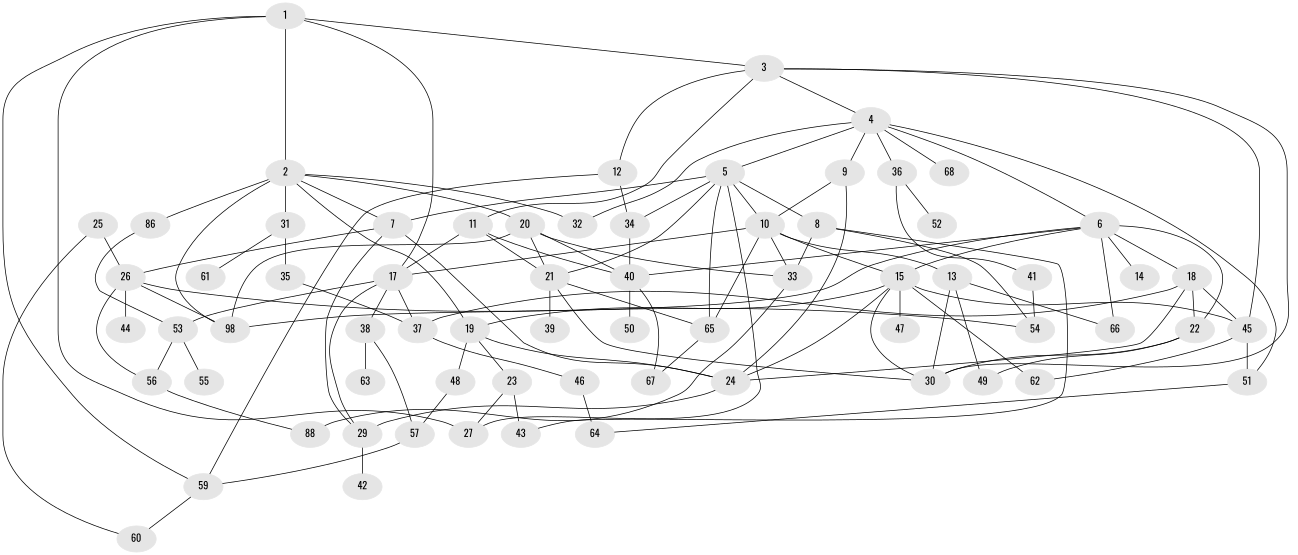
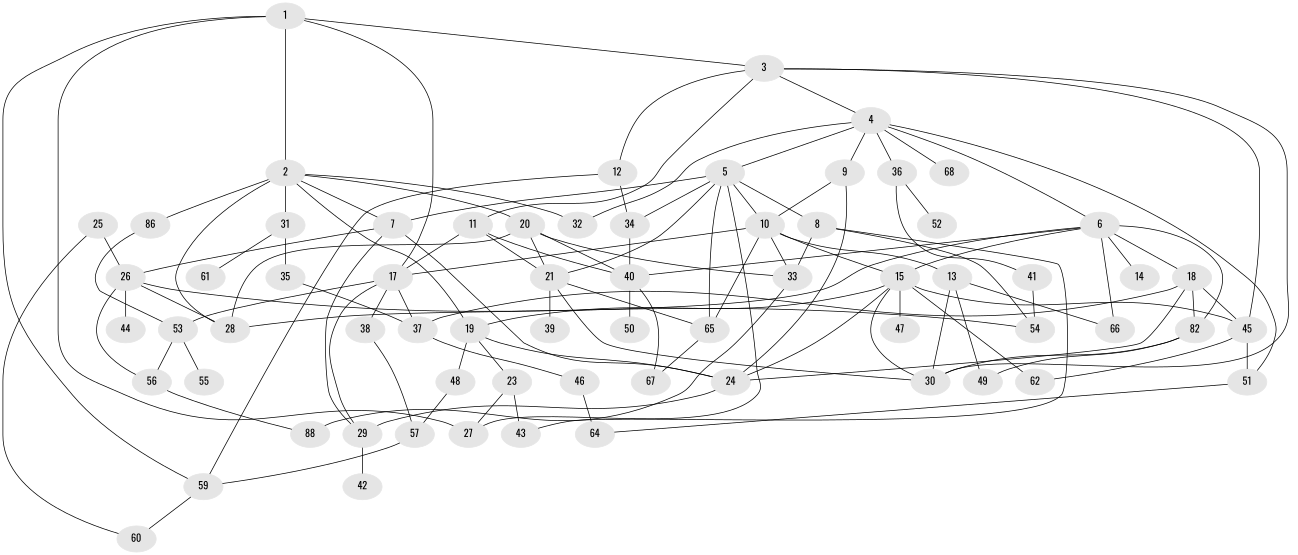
node "98": label "98" -> "28"
node "22": label "22" -> "82"
node "63": removed
